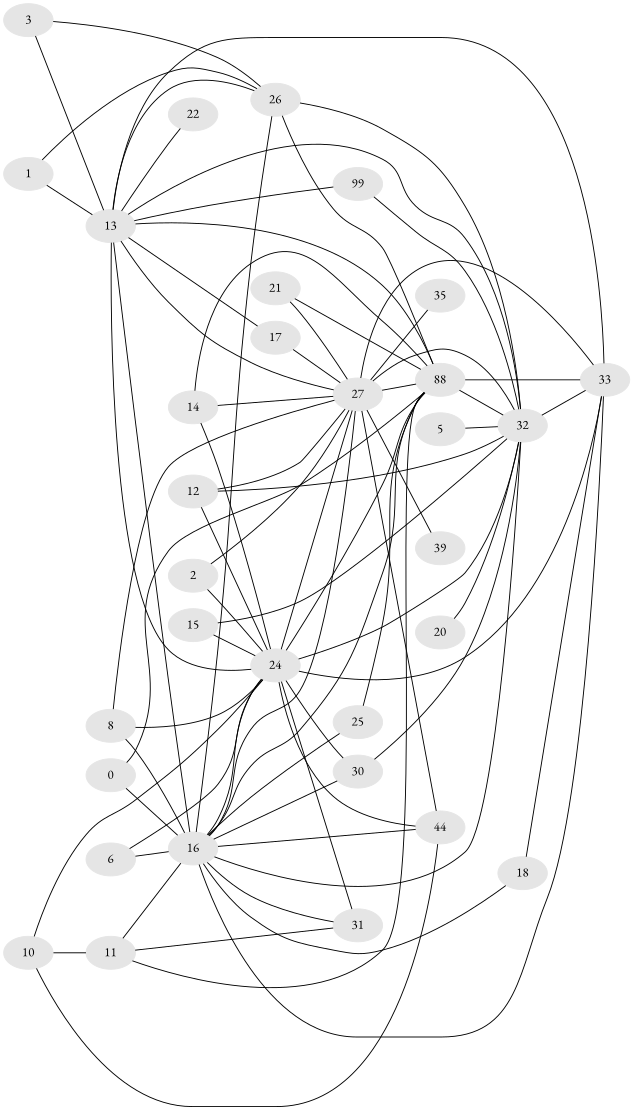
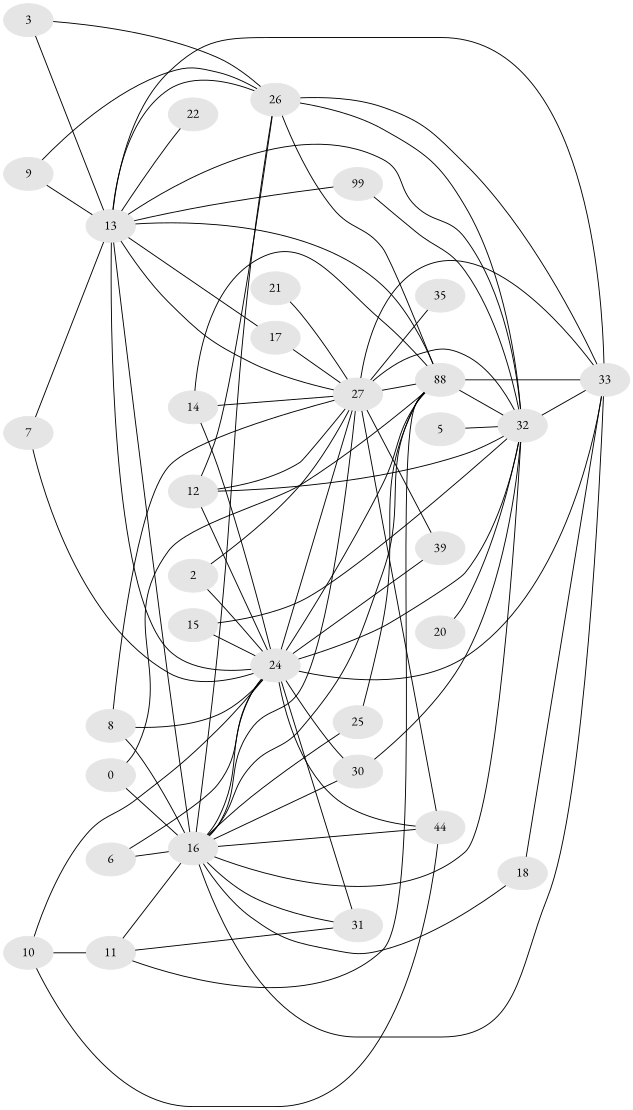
node "1": label "1" -> "9"
edge "26" -- "33": added
edge "21" -- "88": removed
edge "26" -- "12": added
node "7": added
edge "39" -- "24": added
